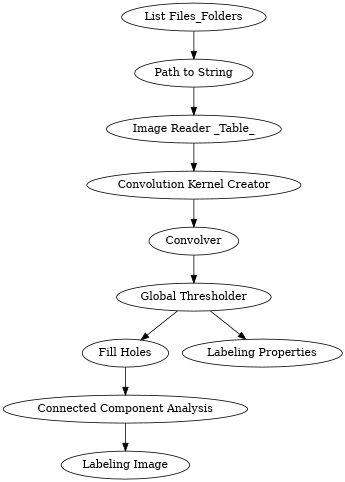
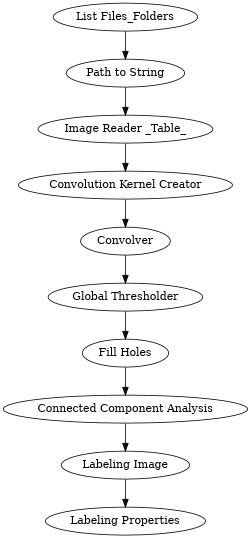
edge "Global Thresholder" -> "Labeling Properties": now "Labeling Image" -> "Labeling Properties"
